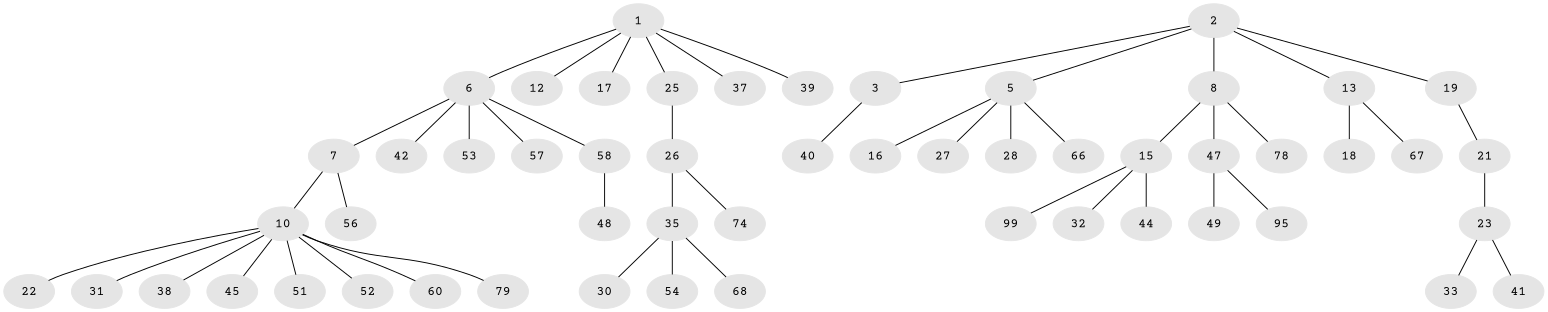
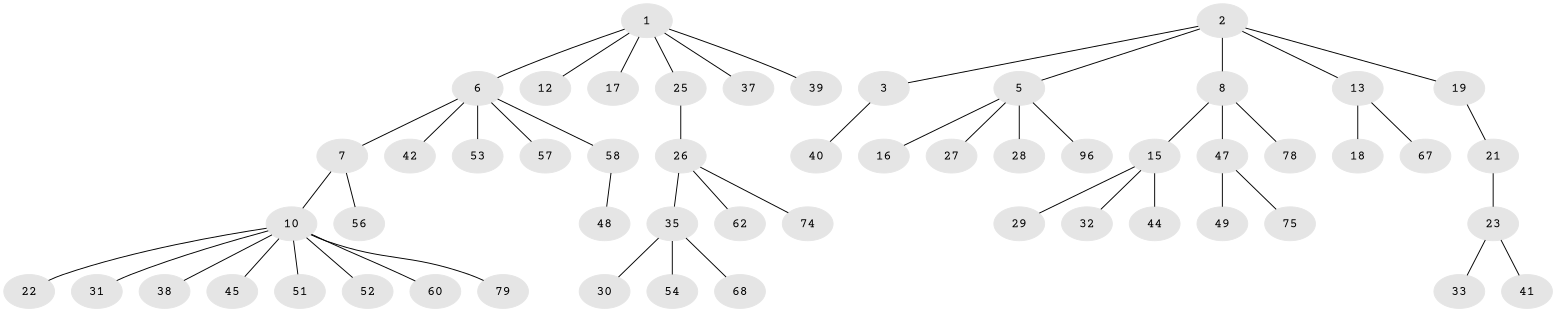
node "66": label "66" -> "96"
node "62": added
node "99": label "99" -> "29"
node "95": label "95" -> "75"
